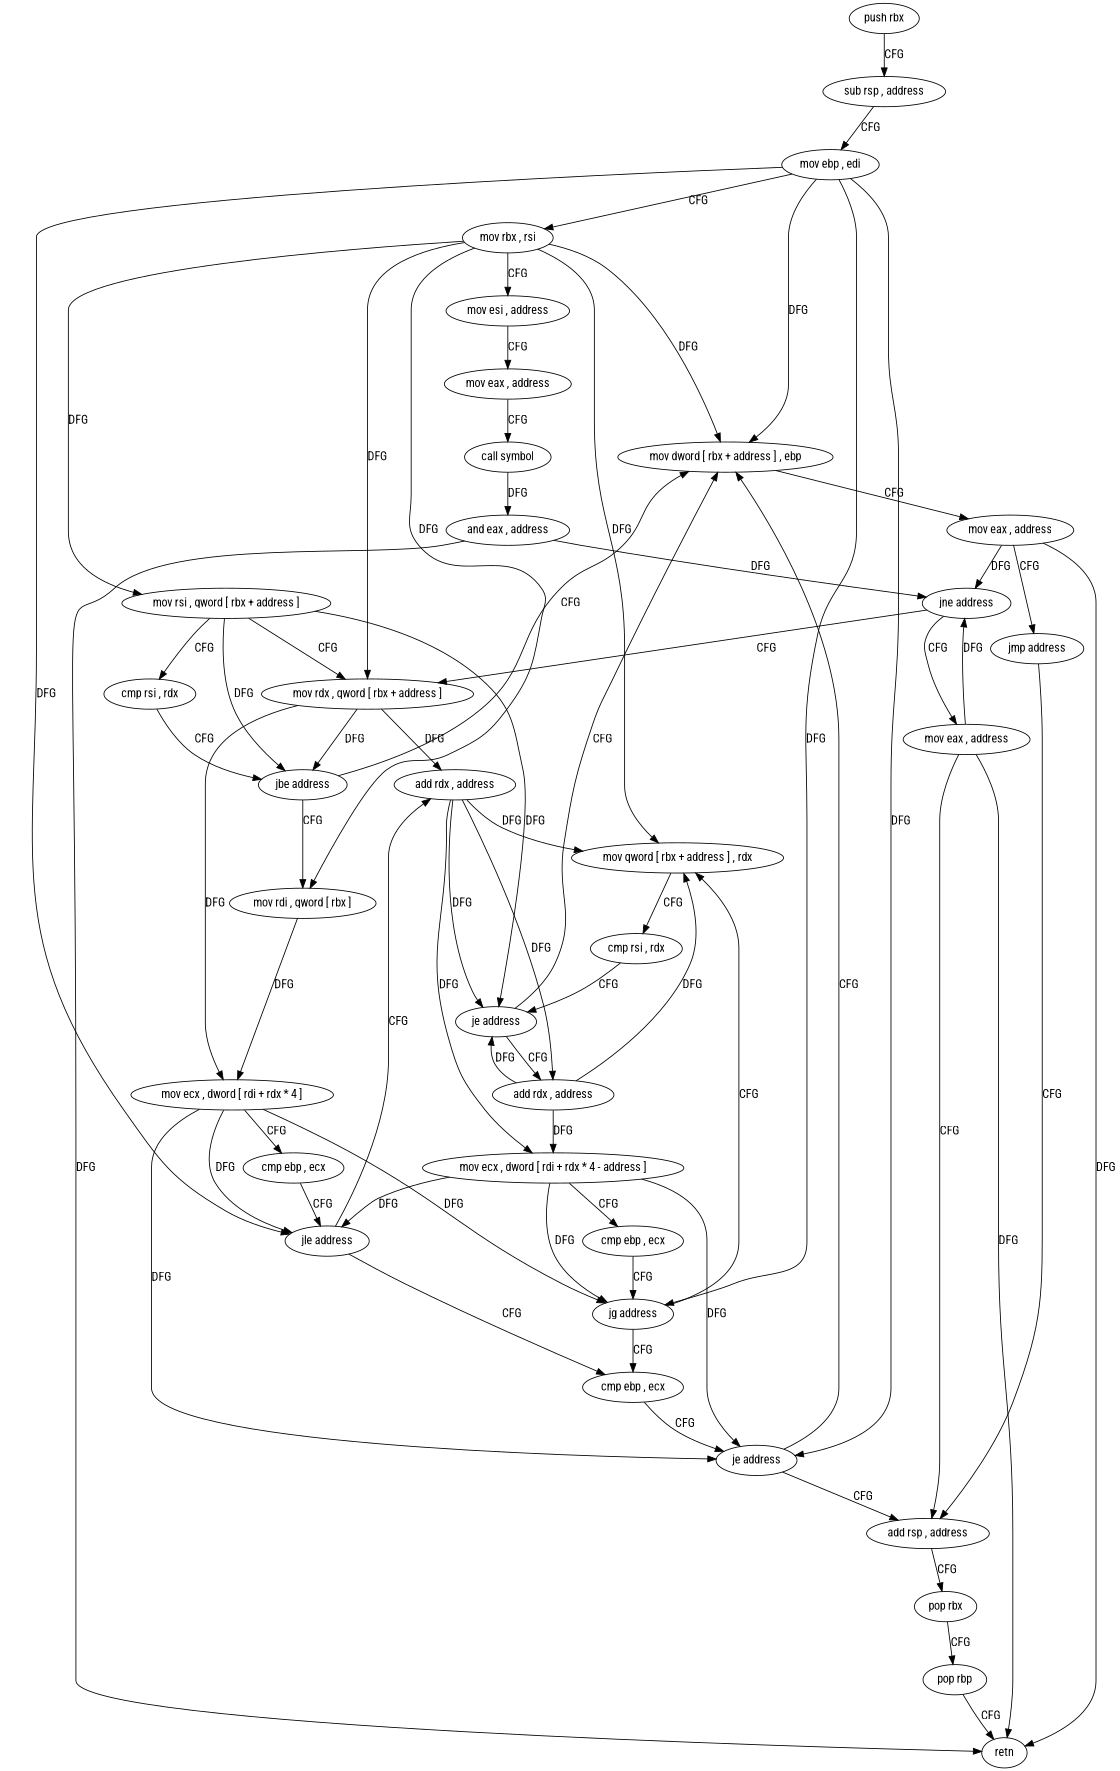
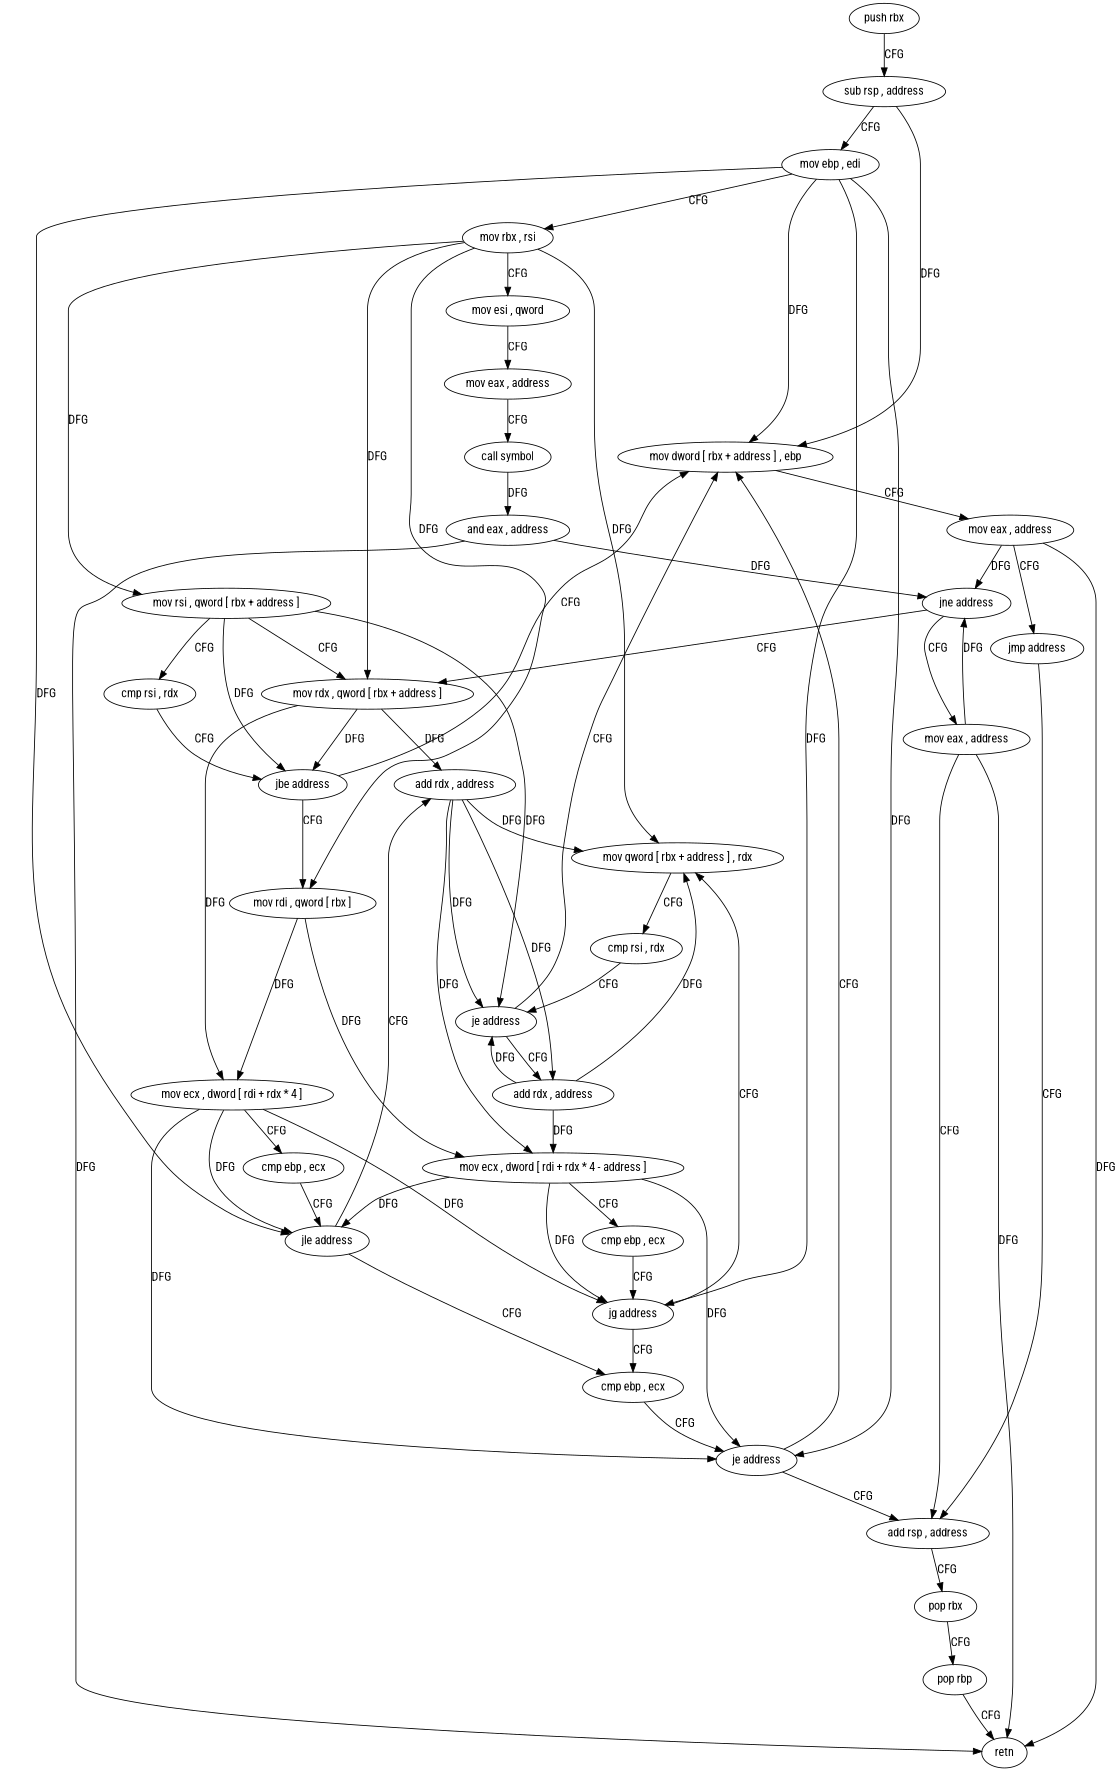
node "mov esi , address": label "mov esi , address" -> "mov esi , qword"
edge "mov rbx , rsi" -> "mov dword [ rbx + address ] , ebp": now "sub rsp , address" -> "mov dword [ rbx + address ] , ebp"
edge "mov rdi , qword [ rbx ]" -> "mov ecx , dword [ rdi + rdx * 4 - address ]": added, label "DFG"
